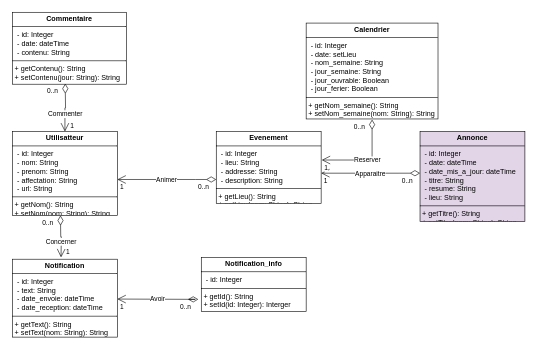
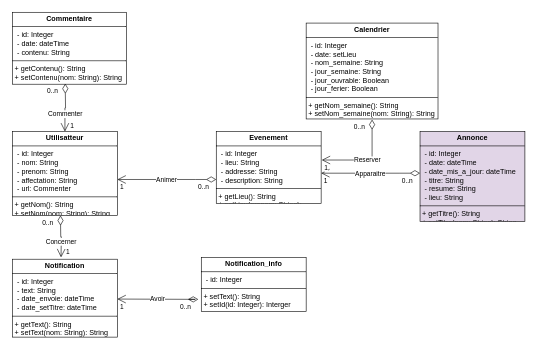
node "Commentaire - id: Integer - date: dateTime - contenu: String + getContenu(): String + setContenu(jour: String): String": label "Commentaire - id: Integer - date: dateTime - contenu: String + getContenu(): String + setContenu(jour: String): String" -> "Commentaire - id: Integer - date: dateTime - contenu: String + getContenu(): String + setContenu(nom: String): String"
node "Evenement - id: Integer - lieu: String - addresse: String - description: String + getLieu(): String + setLieu(nom: String): String": label "Evenement - id: Integer - lieu: String - addresse: String - description: String + getLieu(): String + setLieu(nom: String): String" -> "Evenement - id: Integer - lieu: String - addresse: String - description: String + getLieu(): String + setLieu(prenom: String): String"
node "Utilisatteur - id: Integer - nom: String - prenom: String - affectation: String - url: String + getNom(): String + setNom(nom: String): String": label "Utilisatteur - id: Integer - nom: String - prenom: String - affectation: String - url: String + getNom(): String + setNom(nom: String): String" -> "Utilisatteur - id: Integer - nom: String - prenom: String - affectation: String - url: Commenter + getNom(): String + setNom(nom: String): String"
node "Notification_info - id: Integer + getId(): String + setId(id: Integer): Interger": label "Notification_info - id: Integer + getId(): String + setId(id: Integer): Interger" -> "Notification_info - id: Integer + setText(): String + setId(id: Integer): Interger"
node "Notification - id: Integer - text: String - date_envoie: dateTime - date_reception: dateTime + getText(): String + setText(nom: String): String": label "Notification - id: Integer - text: String - date_envoie: dateTime - date_reception: dateTime + getText(): String + setText(nom: String): String" -> "Notification - id: Integer - text: String - date_envoie: dateTime - date_setTitre: dateTime + getText(): String + setText(nom: String): String"
